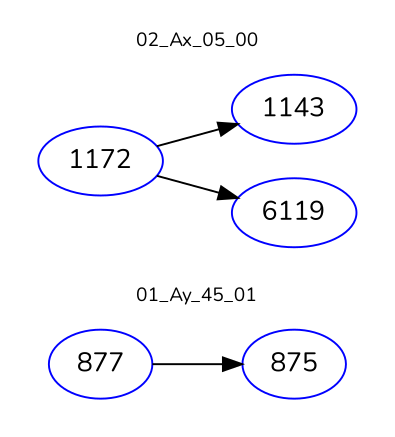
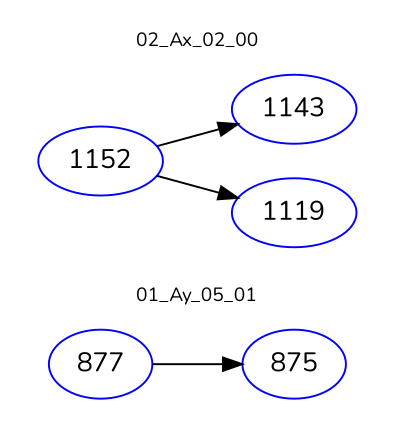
cluster "02_Ax_05_00": label "02_Ax_05_00" -> "02_Ax_02_00"
node "1172": label "1172" -> "1152"
node "6119": label "6119" -> "1119"
cluster "01_Ay_45_01": label "01_Ay_45_01" -> "01_Ay_05_01"
